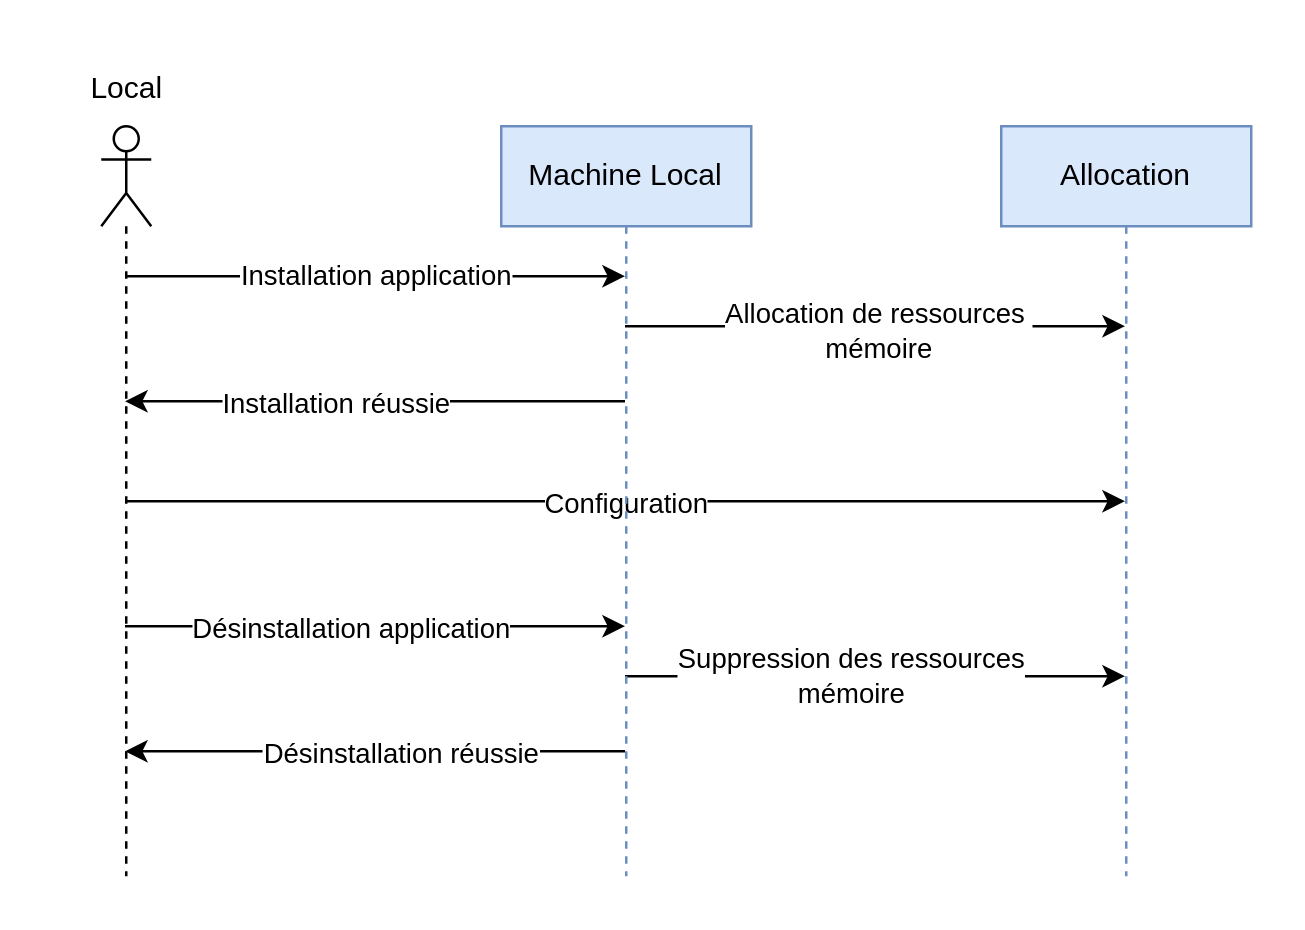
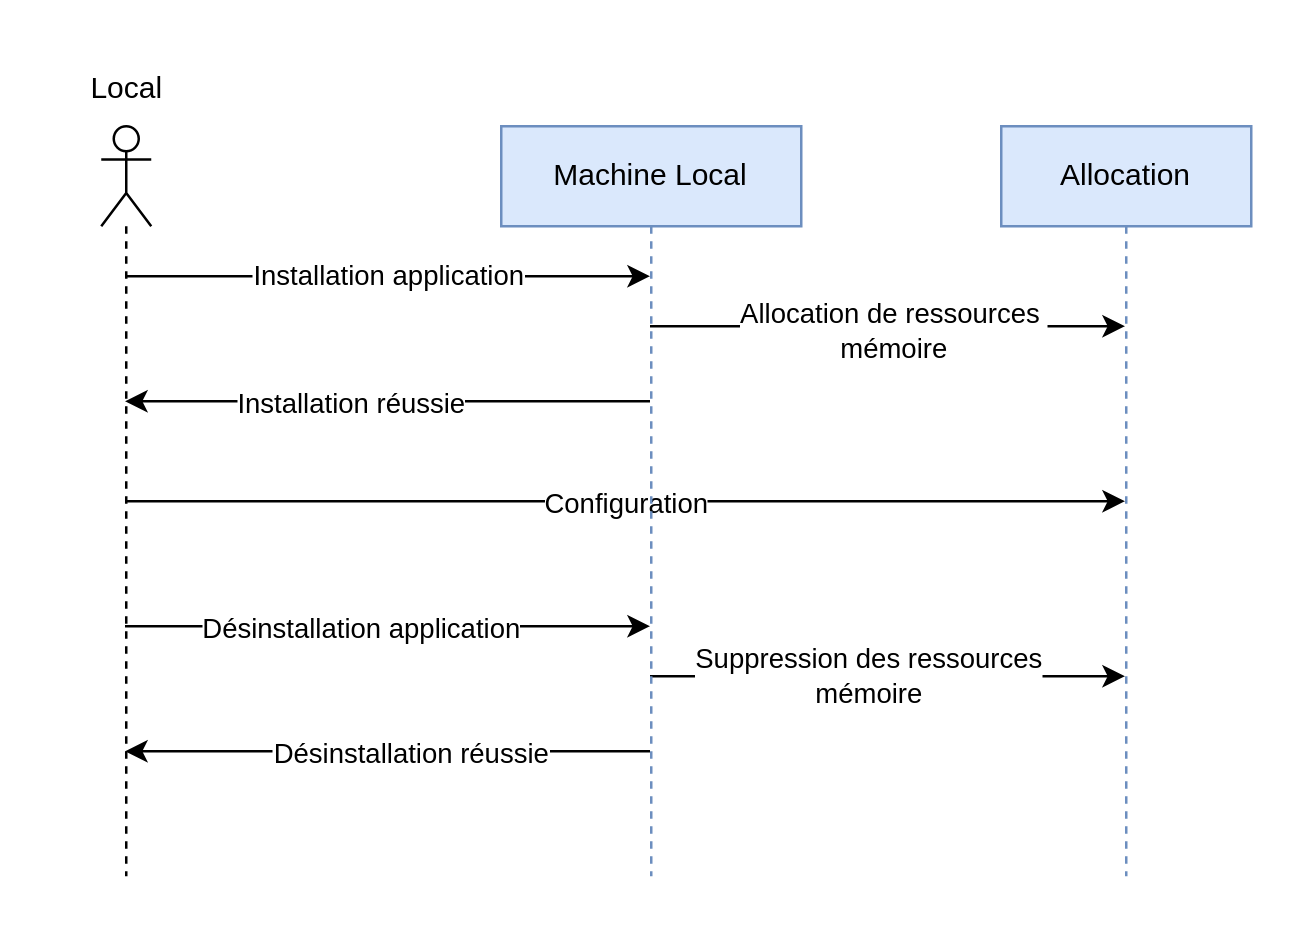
node "Machine Local": size 250x750 -> 300x750
